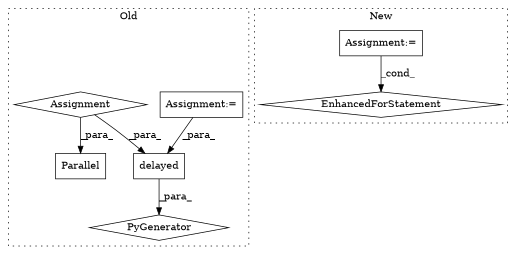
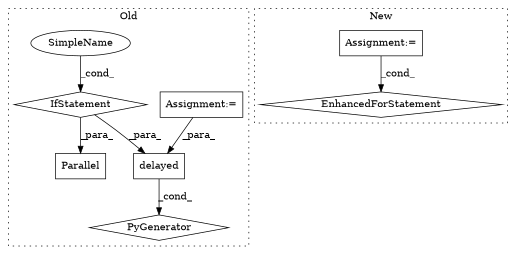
node "SimpleName": added
node "Assignment": label "Assignment" -> "IfStatement"
edge "delayed" -> "PyGenerator": label "_para_" -> "_cond_"
